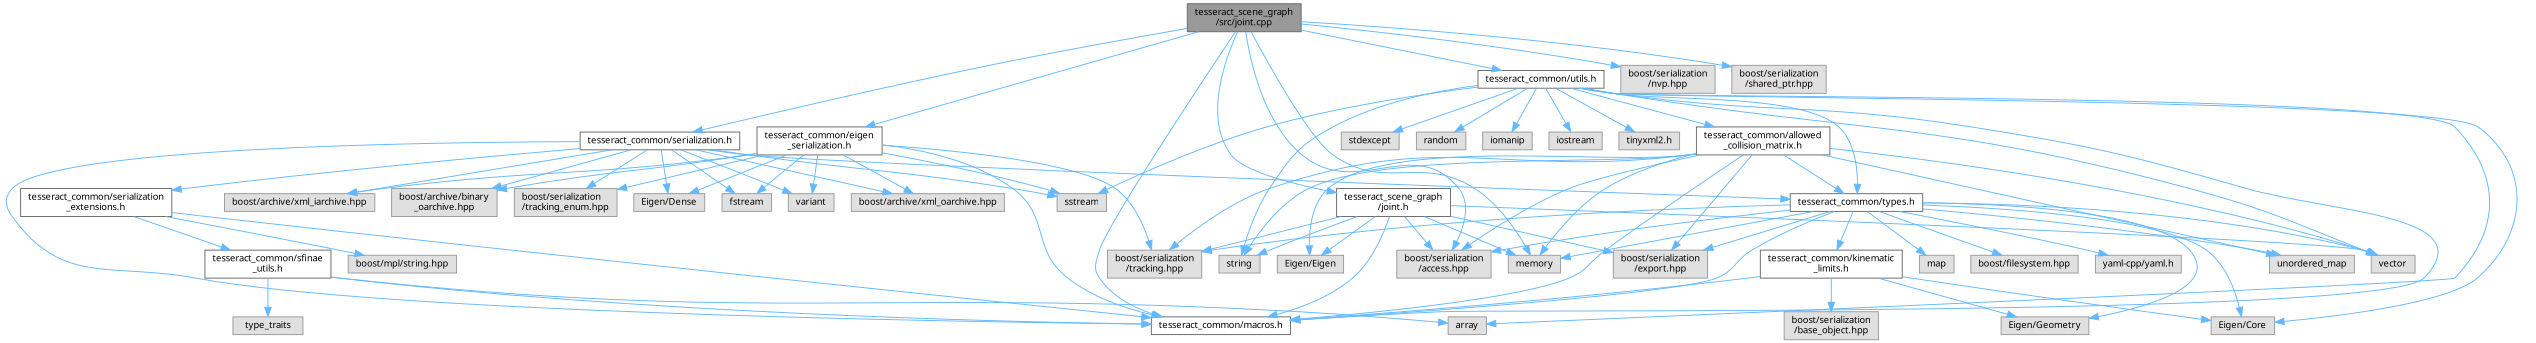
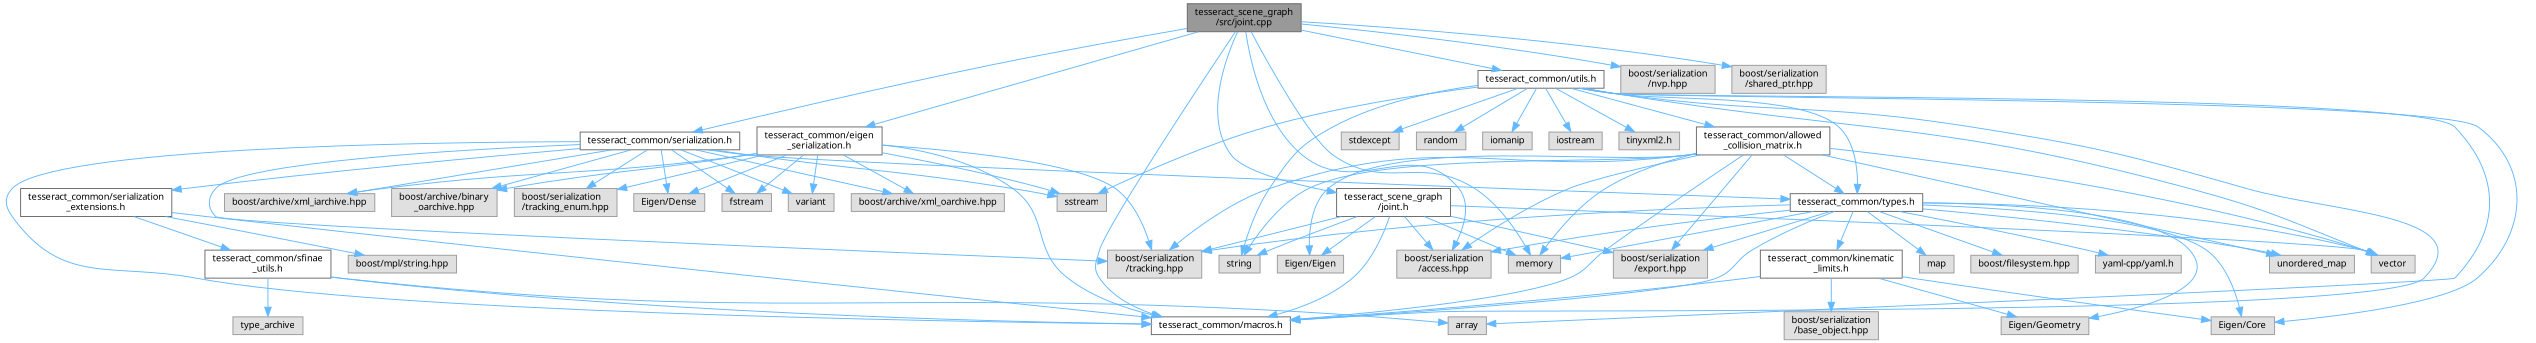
edge "tesseract_common/serialization.h" -> "boost/serialization /tracking.hpp": added
node "type_traits": label "type_traits" -> "type_archive"
